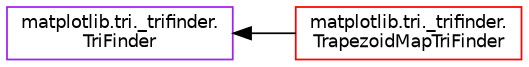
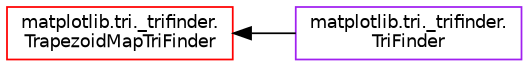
edge "matplotlib.tri._trifinder. TrapezoidMapTriFinder" -> "matplotlib.tri._trifinder. TriFinder": reversed
